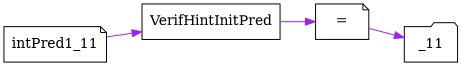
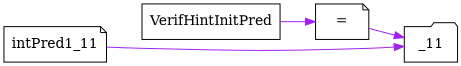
edge "intPred1_11" -> "VerifHintInitPred": now "intPred1_11" -> "_11"
